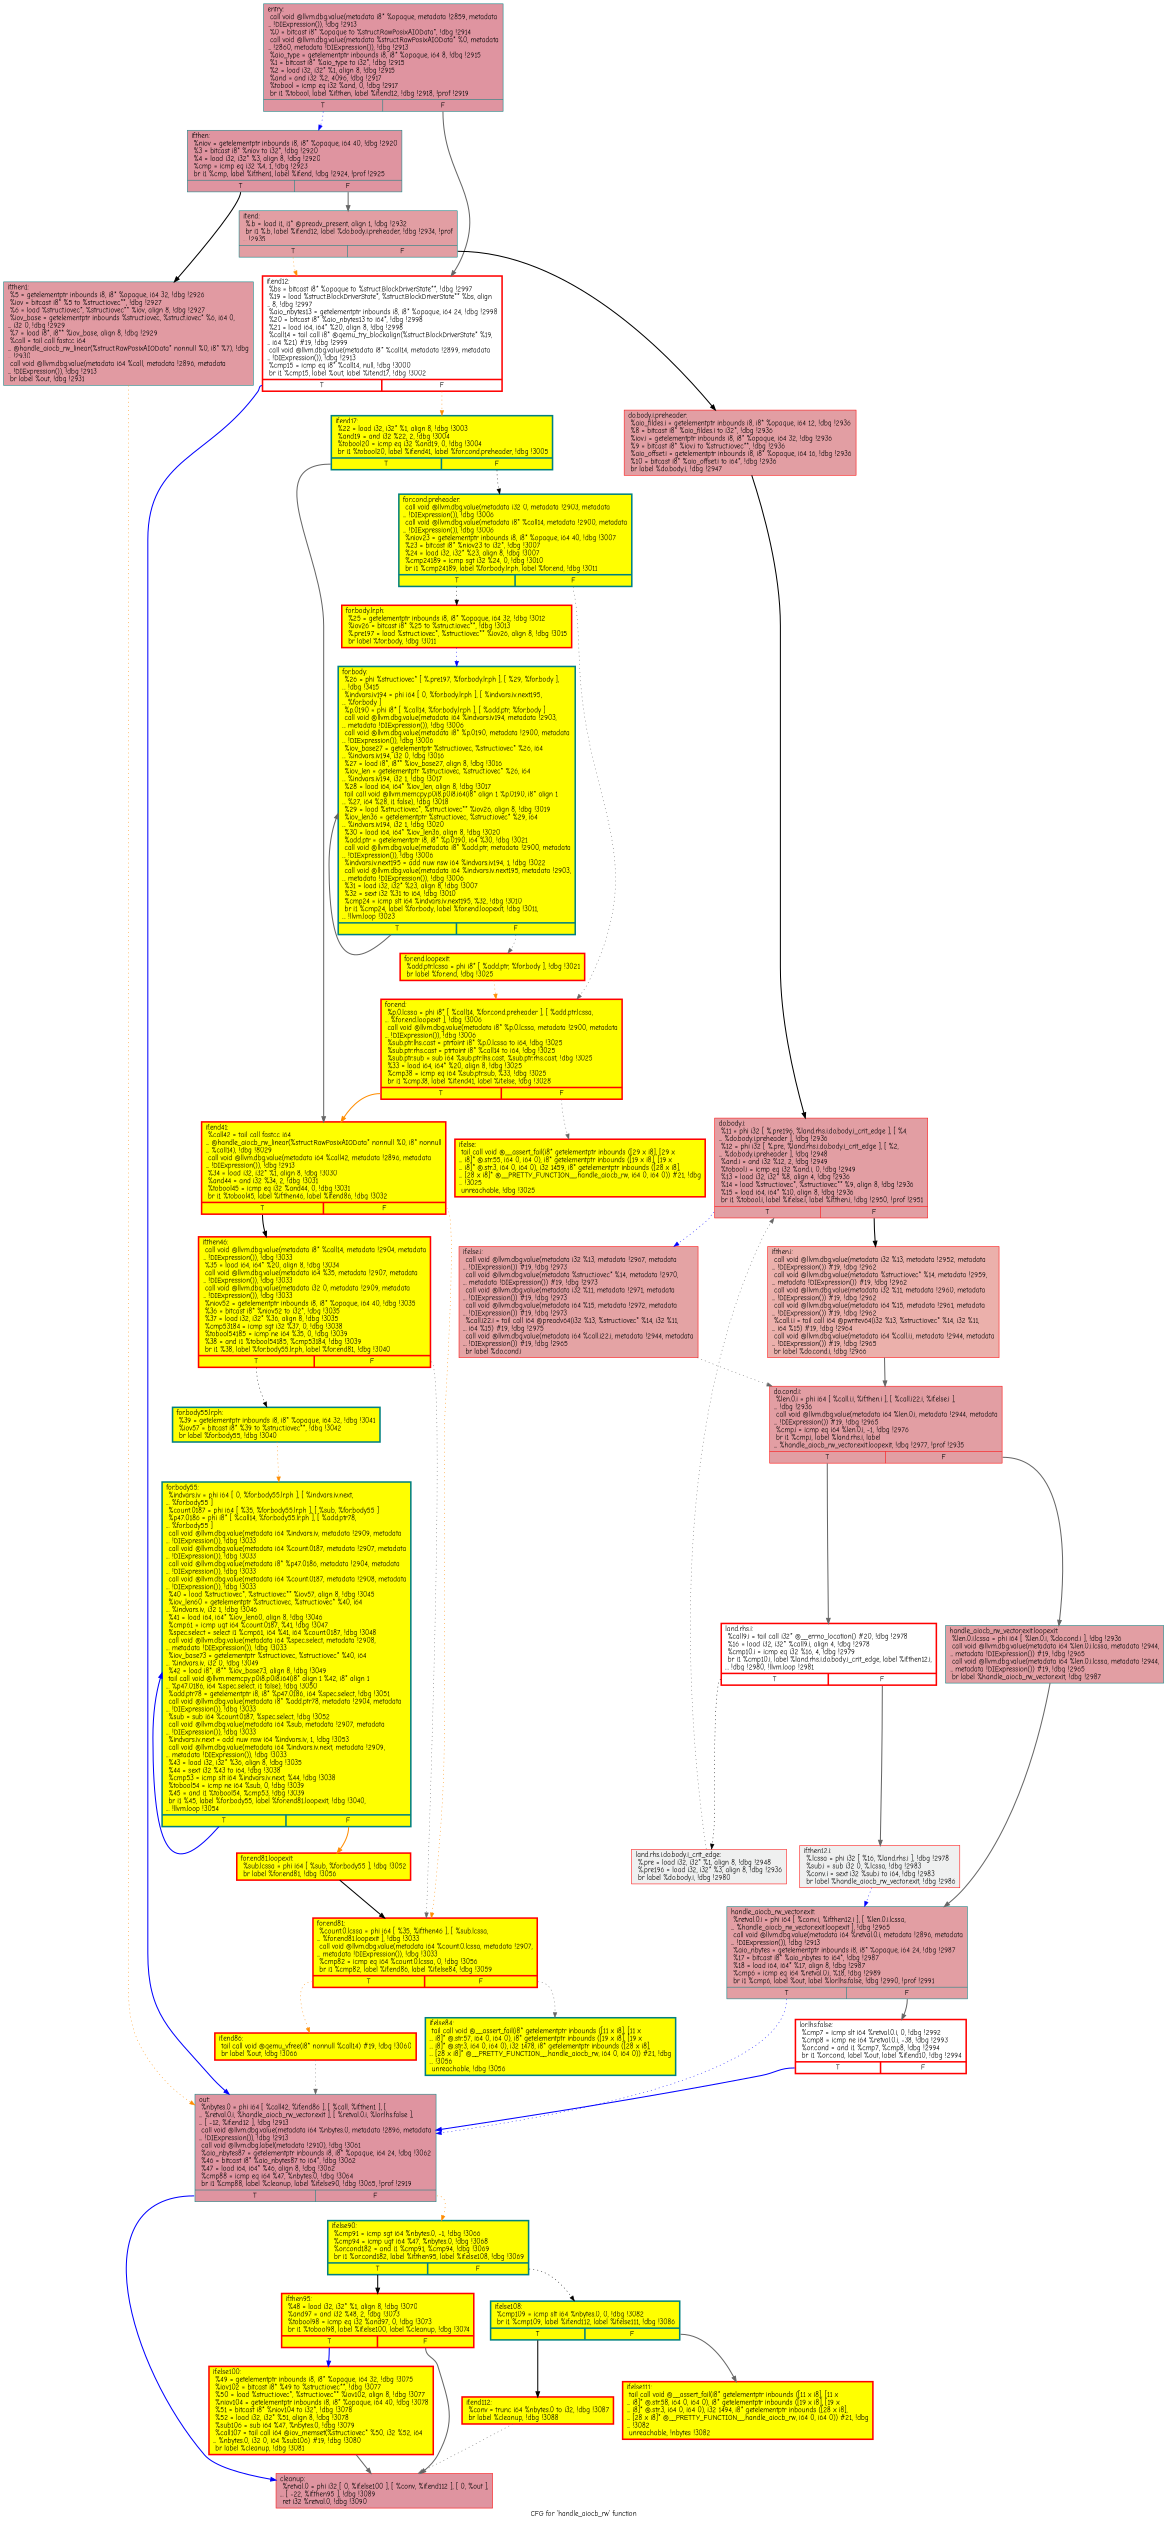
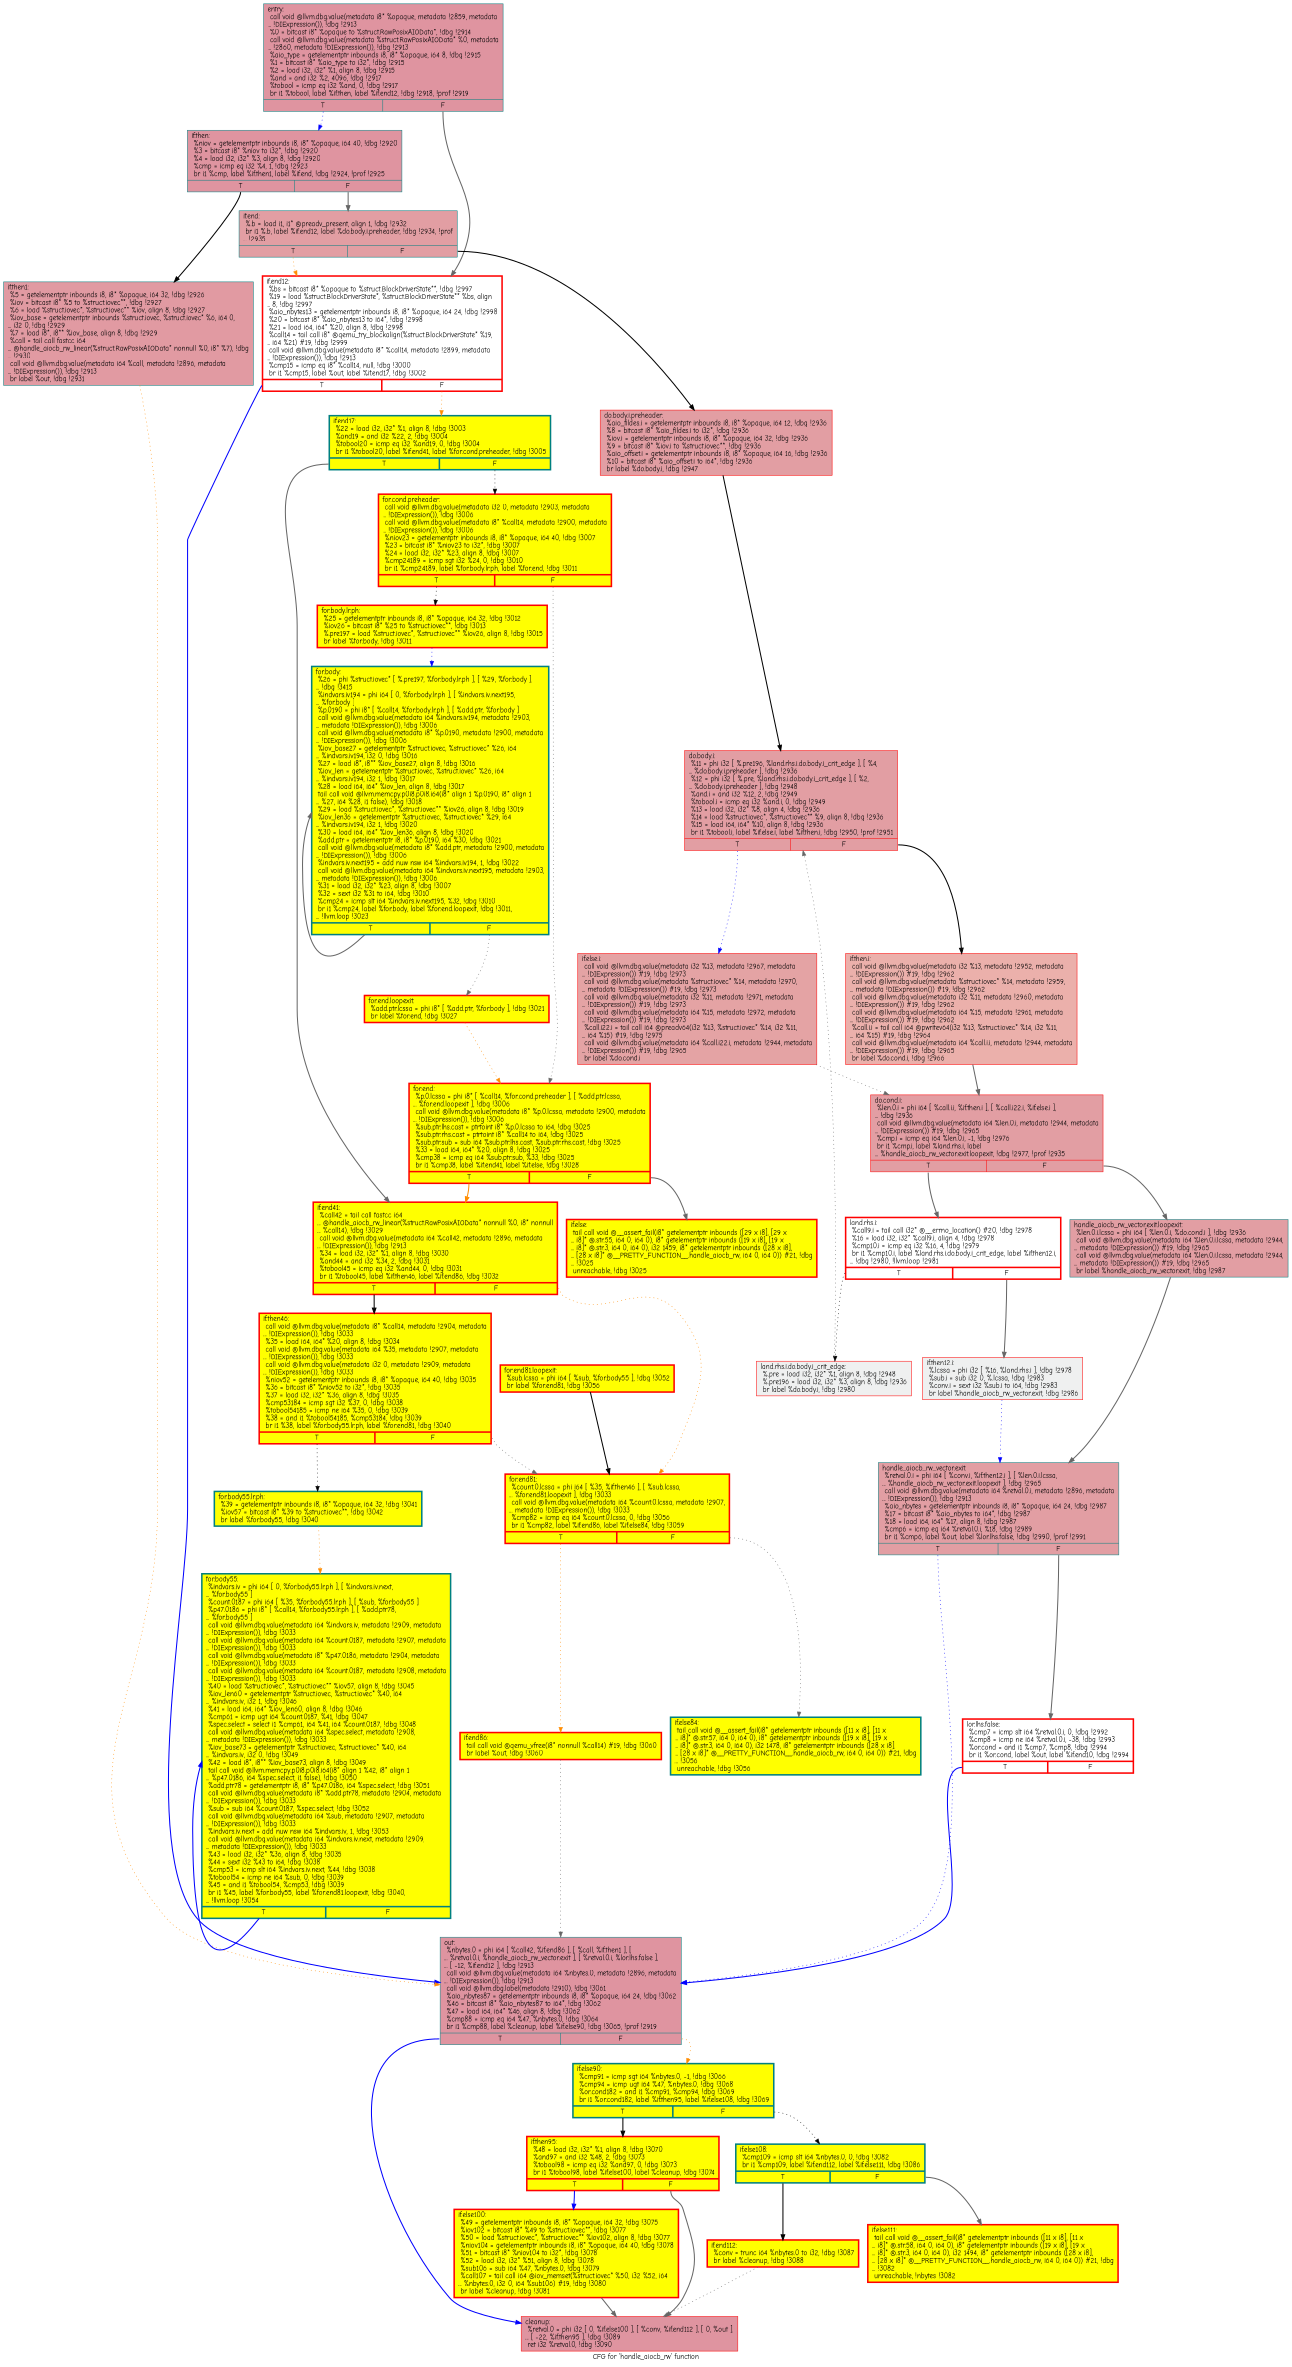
node "for.cond.preheader:": color teal -> red
node "for.end.loopexit:": text "br label %for.end, !dbg !3025" -> "br label %for.end, !dbg !3027"
edge "for.end:" -> "if.else:": style dotted -> bold
node "if.end41:": text "... %call14), !dbg !8029" -> "... %call14), !dbg !3029"
edge "for.body55:" -> "for.end81.loopexit:": removed
node "if.end86:": text "br label %out, !dbg !3066" -> "br label %out, !dbg !3060"
